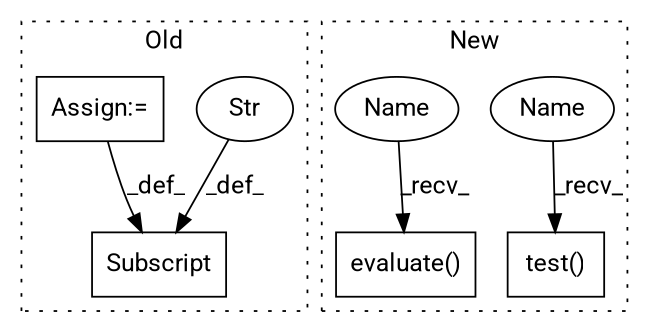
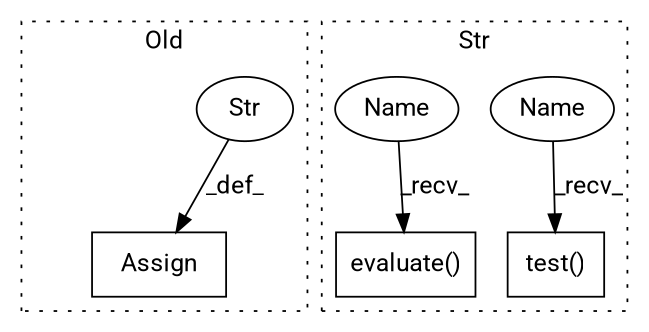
cluster "New": label "New" -> "Str"
node "Assign:=": removed
node "Subscript": label "Subscript" -> "Assign"
